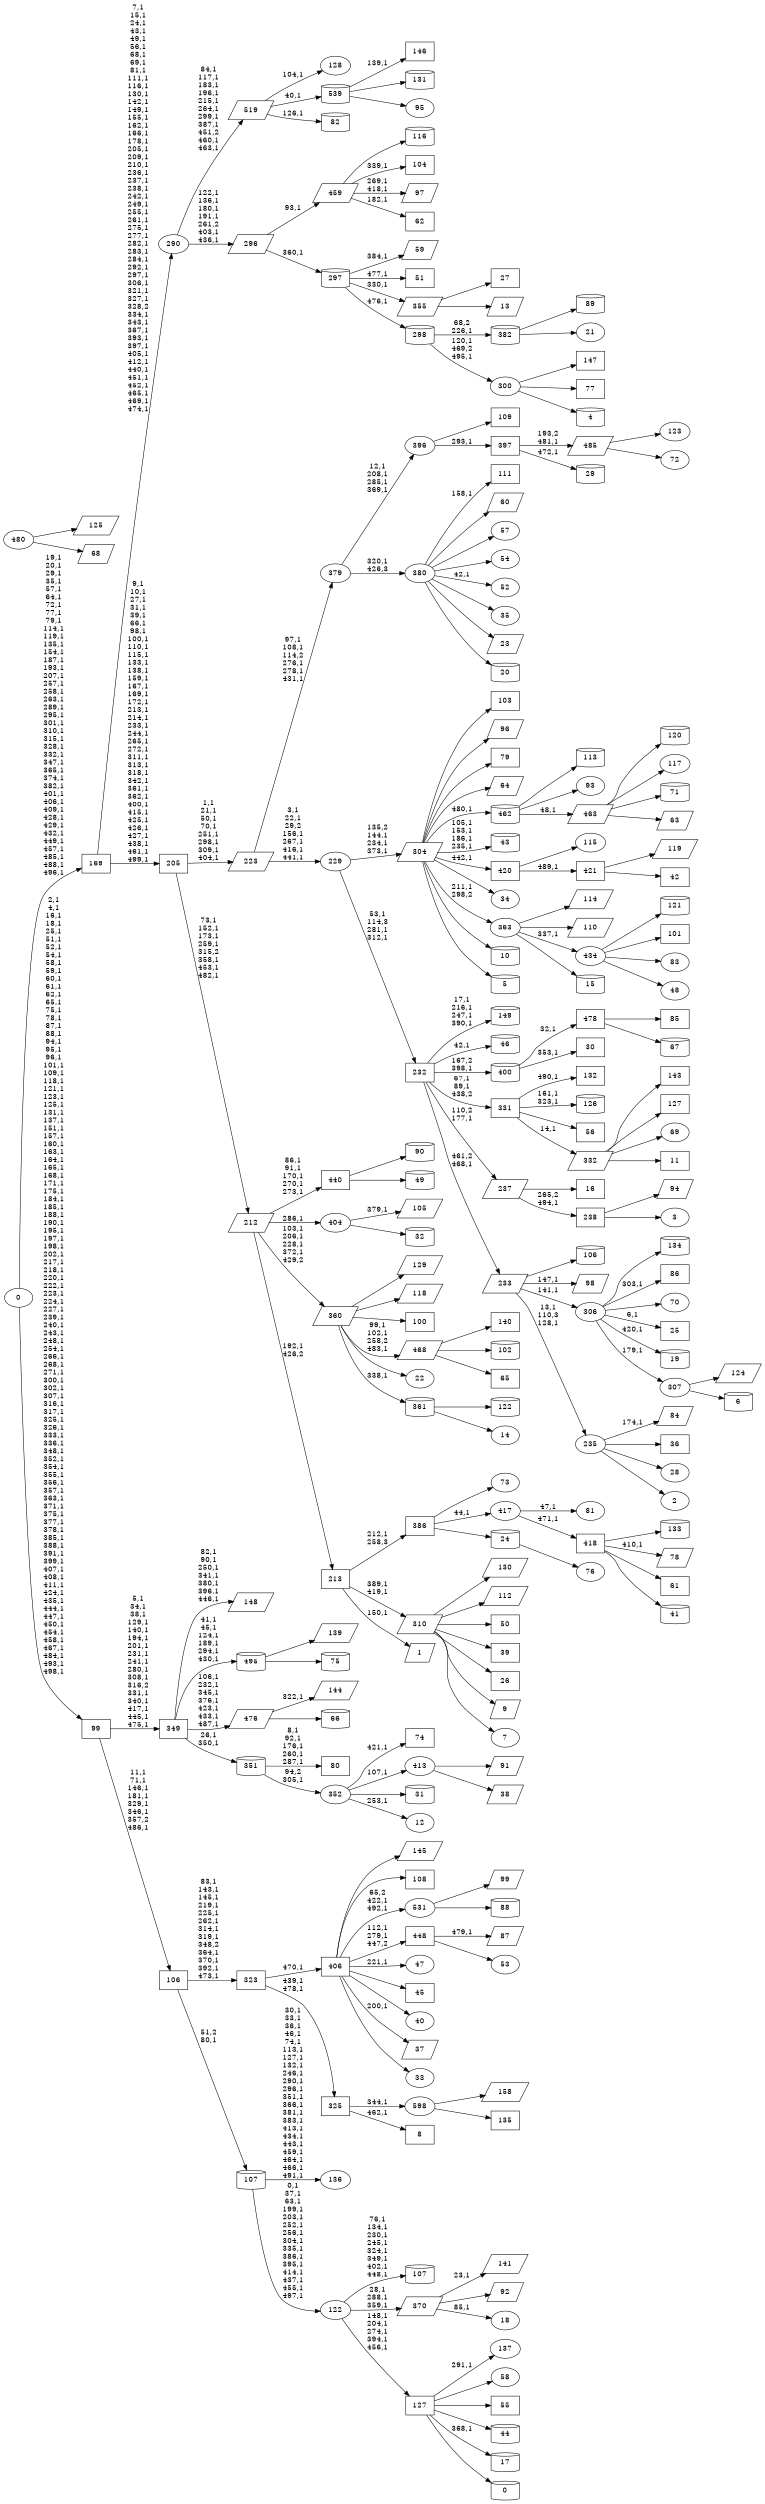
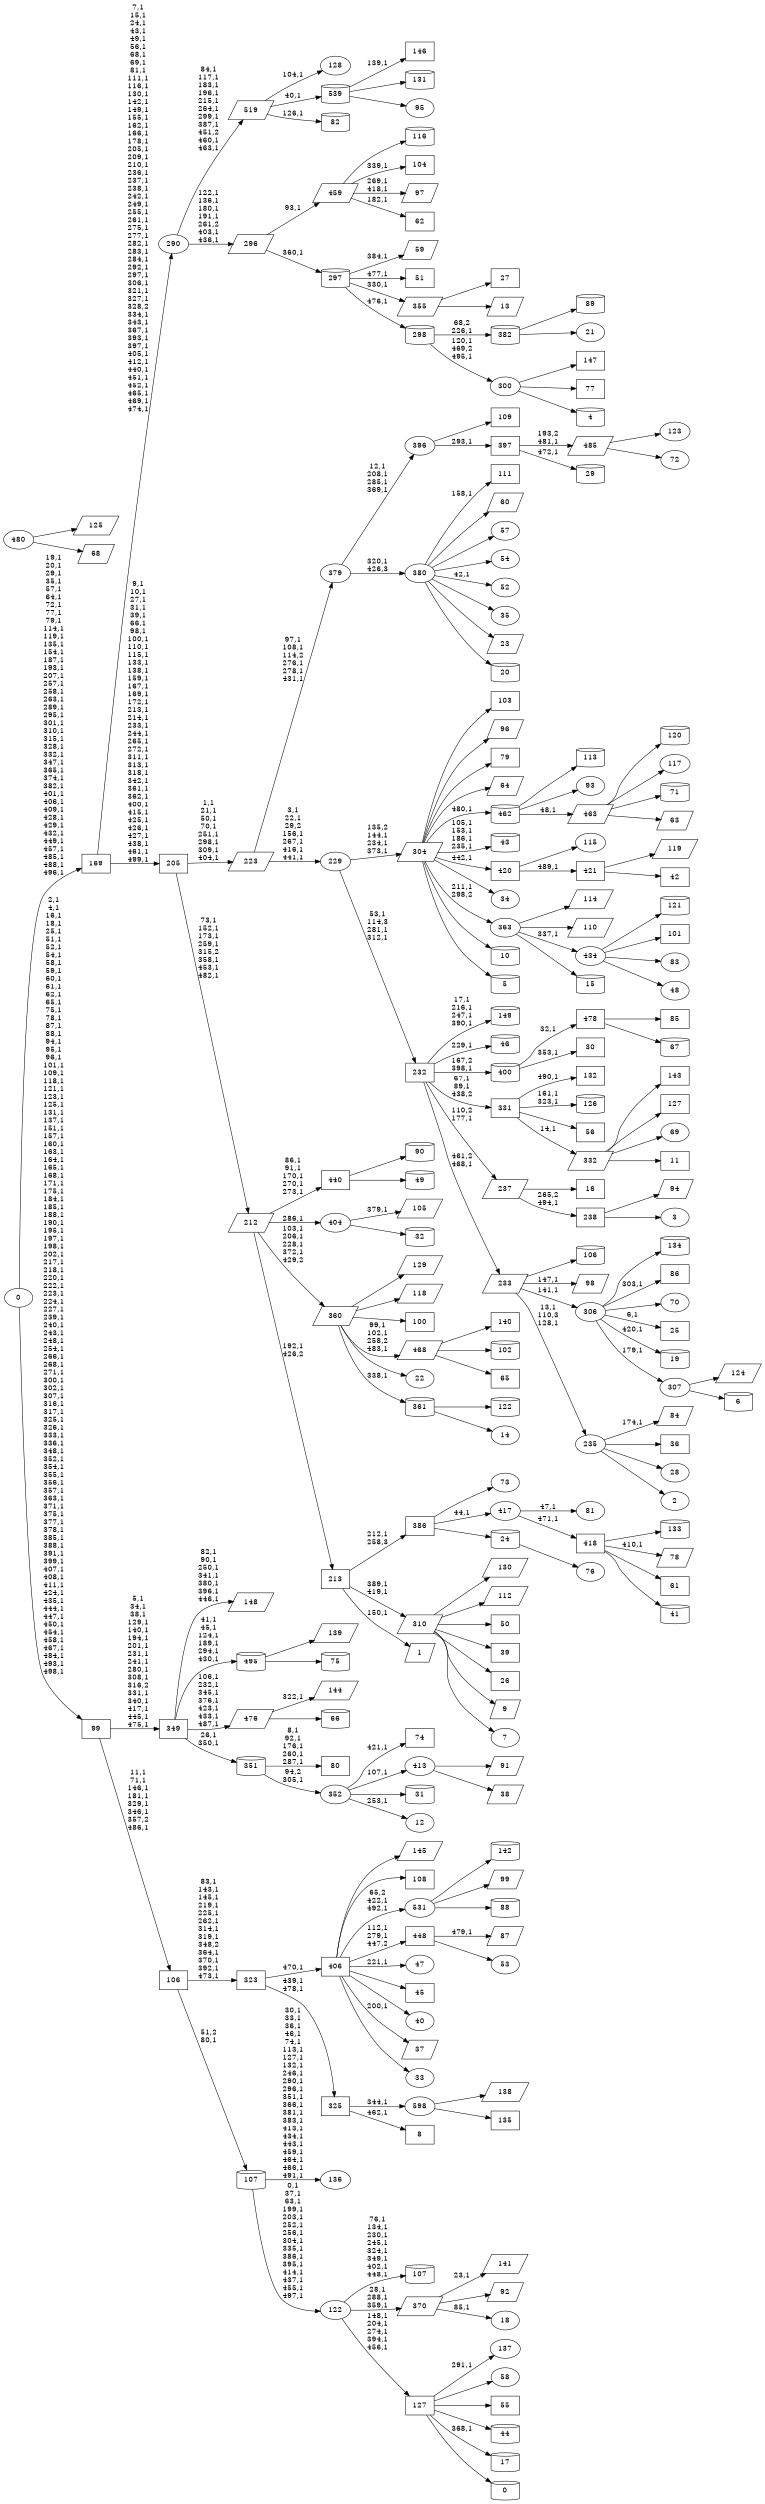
edge "232" -> "46": label "42,1" -> "229,1"
node "142": added
node "158": label "158" -> "138"
